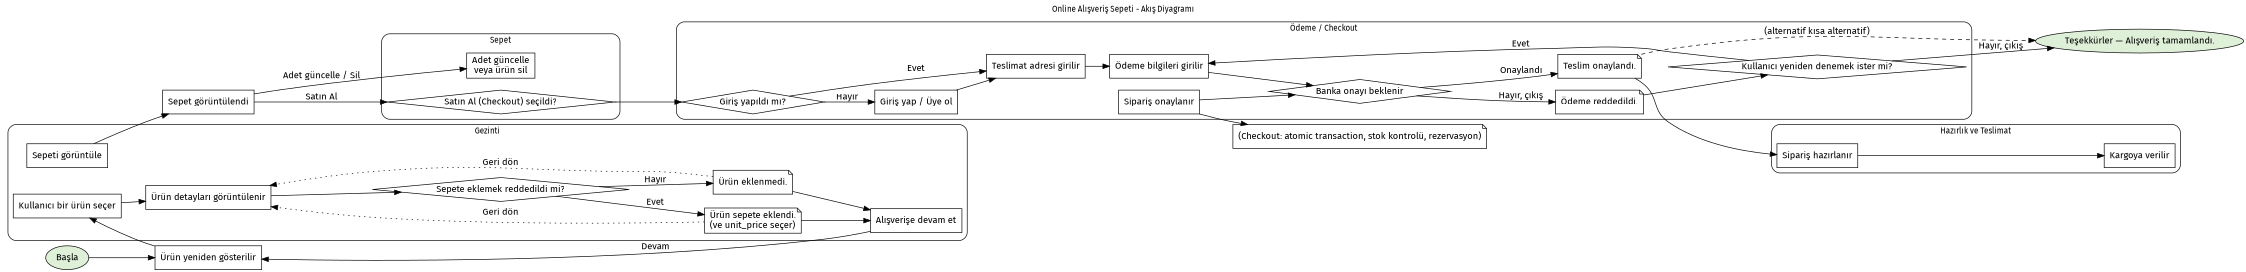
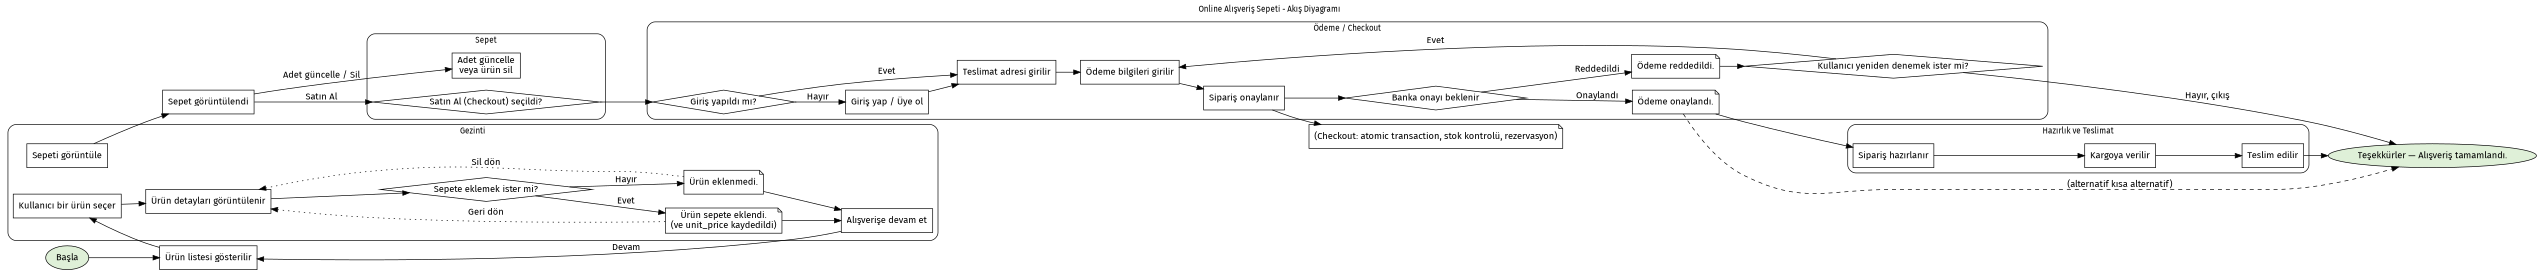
node "Teslim onaylandı.": label "Teslim onaylandı." -> "Ödeme onaylandı."
edge "Ödeme bilgileri girilir" -> "Banka onayı beklenir": now "Ödeme bilgileri girilir" -> "Sipariş onaylanır"
edge "Banka onayı beklenir" -> "Ödeme reddedildi.": label "Hayır, çıkış" -> "Reddedildi"
node "Teslim edilir": added
edge "Ürün eklenmedi." -> "Ürün detayları görüntülenir": label "Geri dön" -> "Sil dön"
node "Sepete eklemek reddedildi mi?": label "Sepete eklemek reddedildi mi?" -> "Sepete eklemek ister mi?"
node "Ürün sepete eklendi. (ve unit_price seçer)": label "Ürün sepete eklendi. (ve unit_price seçer)" -> "Ürün sepete eklendi. (ve unit_price kaydedildi)"
node "Ürün yeniden gösterilir": label "Ürün yeniden gösterilir" -> "Ürün listesi gösterilir"
